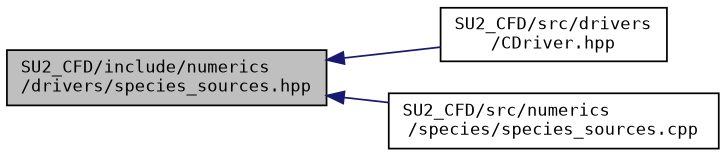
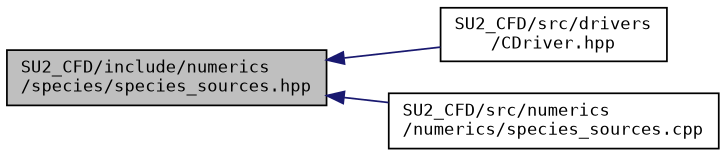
node "SU2_CFD/include/numerics /drivers/species_sources.hpp": label "SU2_CFD/include/numerics /drivers/species_sources.hpp" -> "SU2_CFD/include/numerics /species/species_sources.hpp"
node "SU2_CFD/src/numerics /species/species_sources.cpp": label "SU2_CFD/src/numerics /species/species_sources.cpp" -> "SU2_CFD/src/numerics /numerics/species_sources.cpp"
